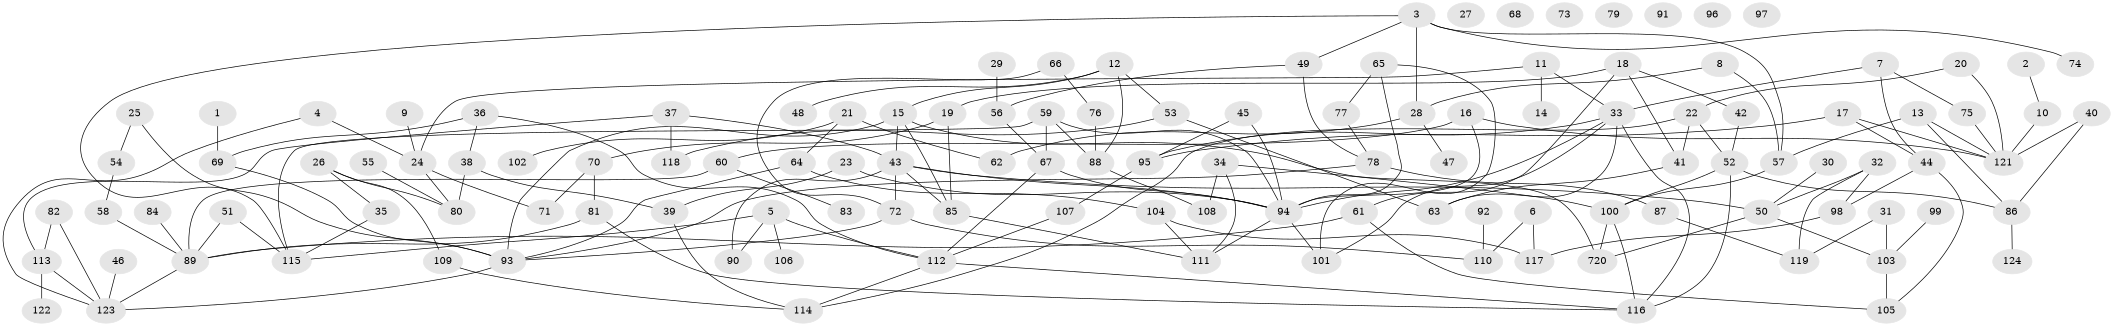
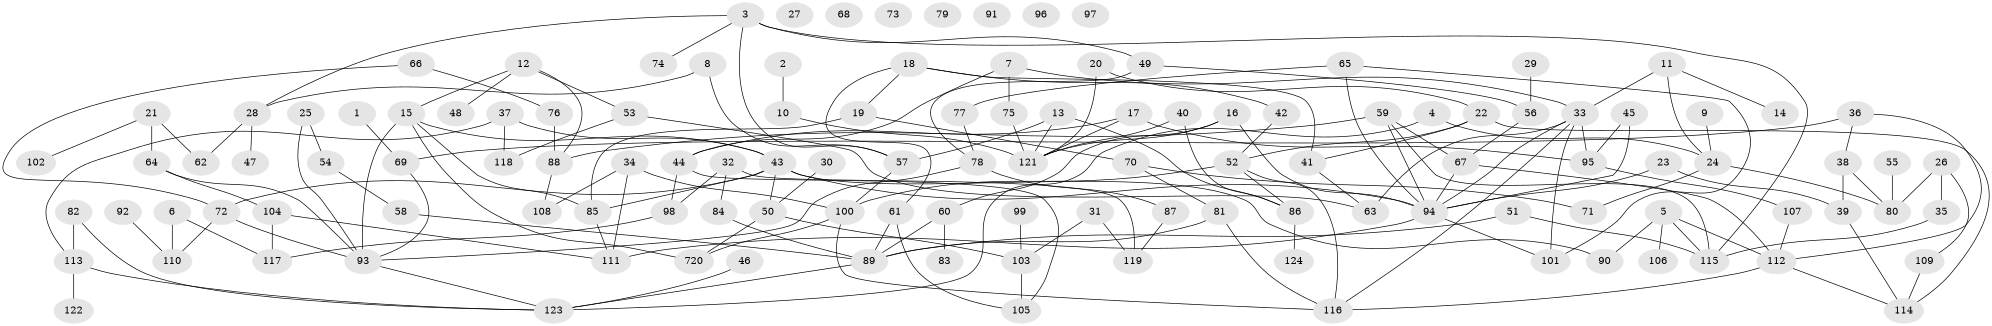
edge "32" -- "50": now "32" -- "84"
